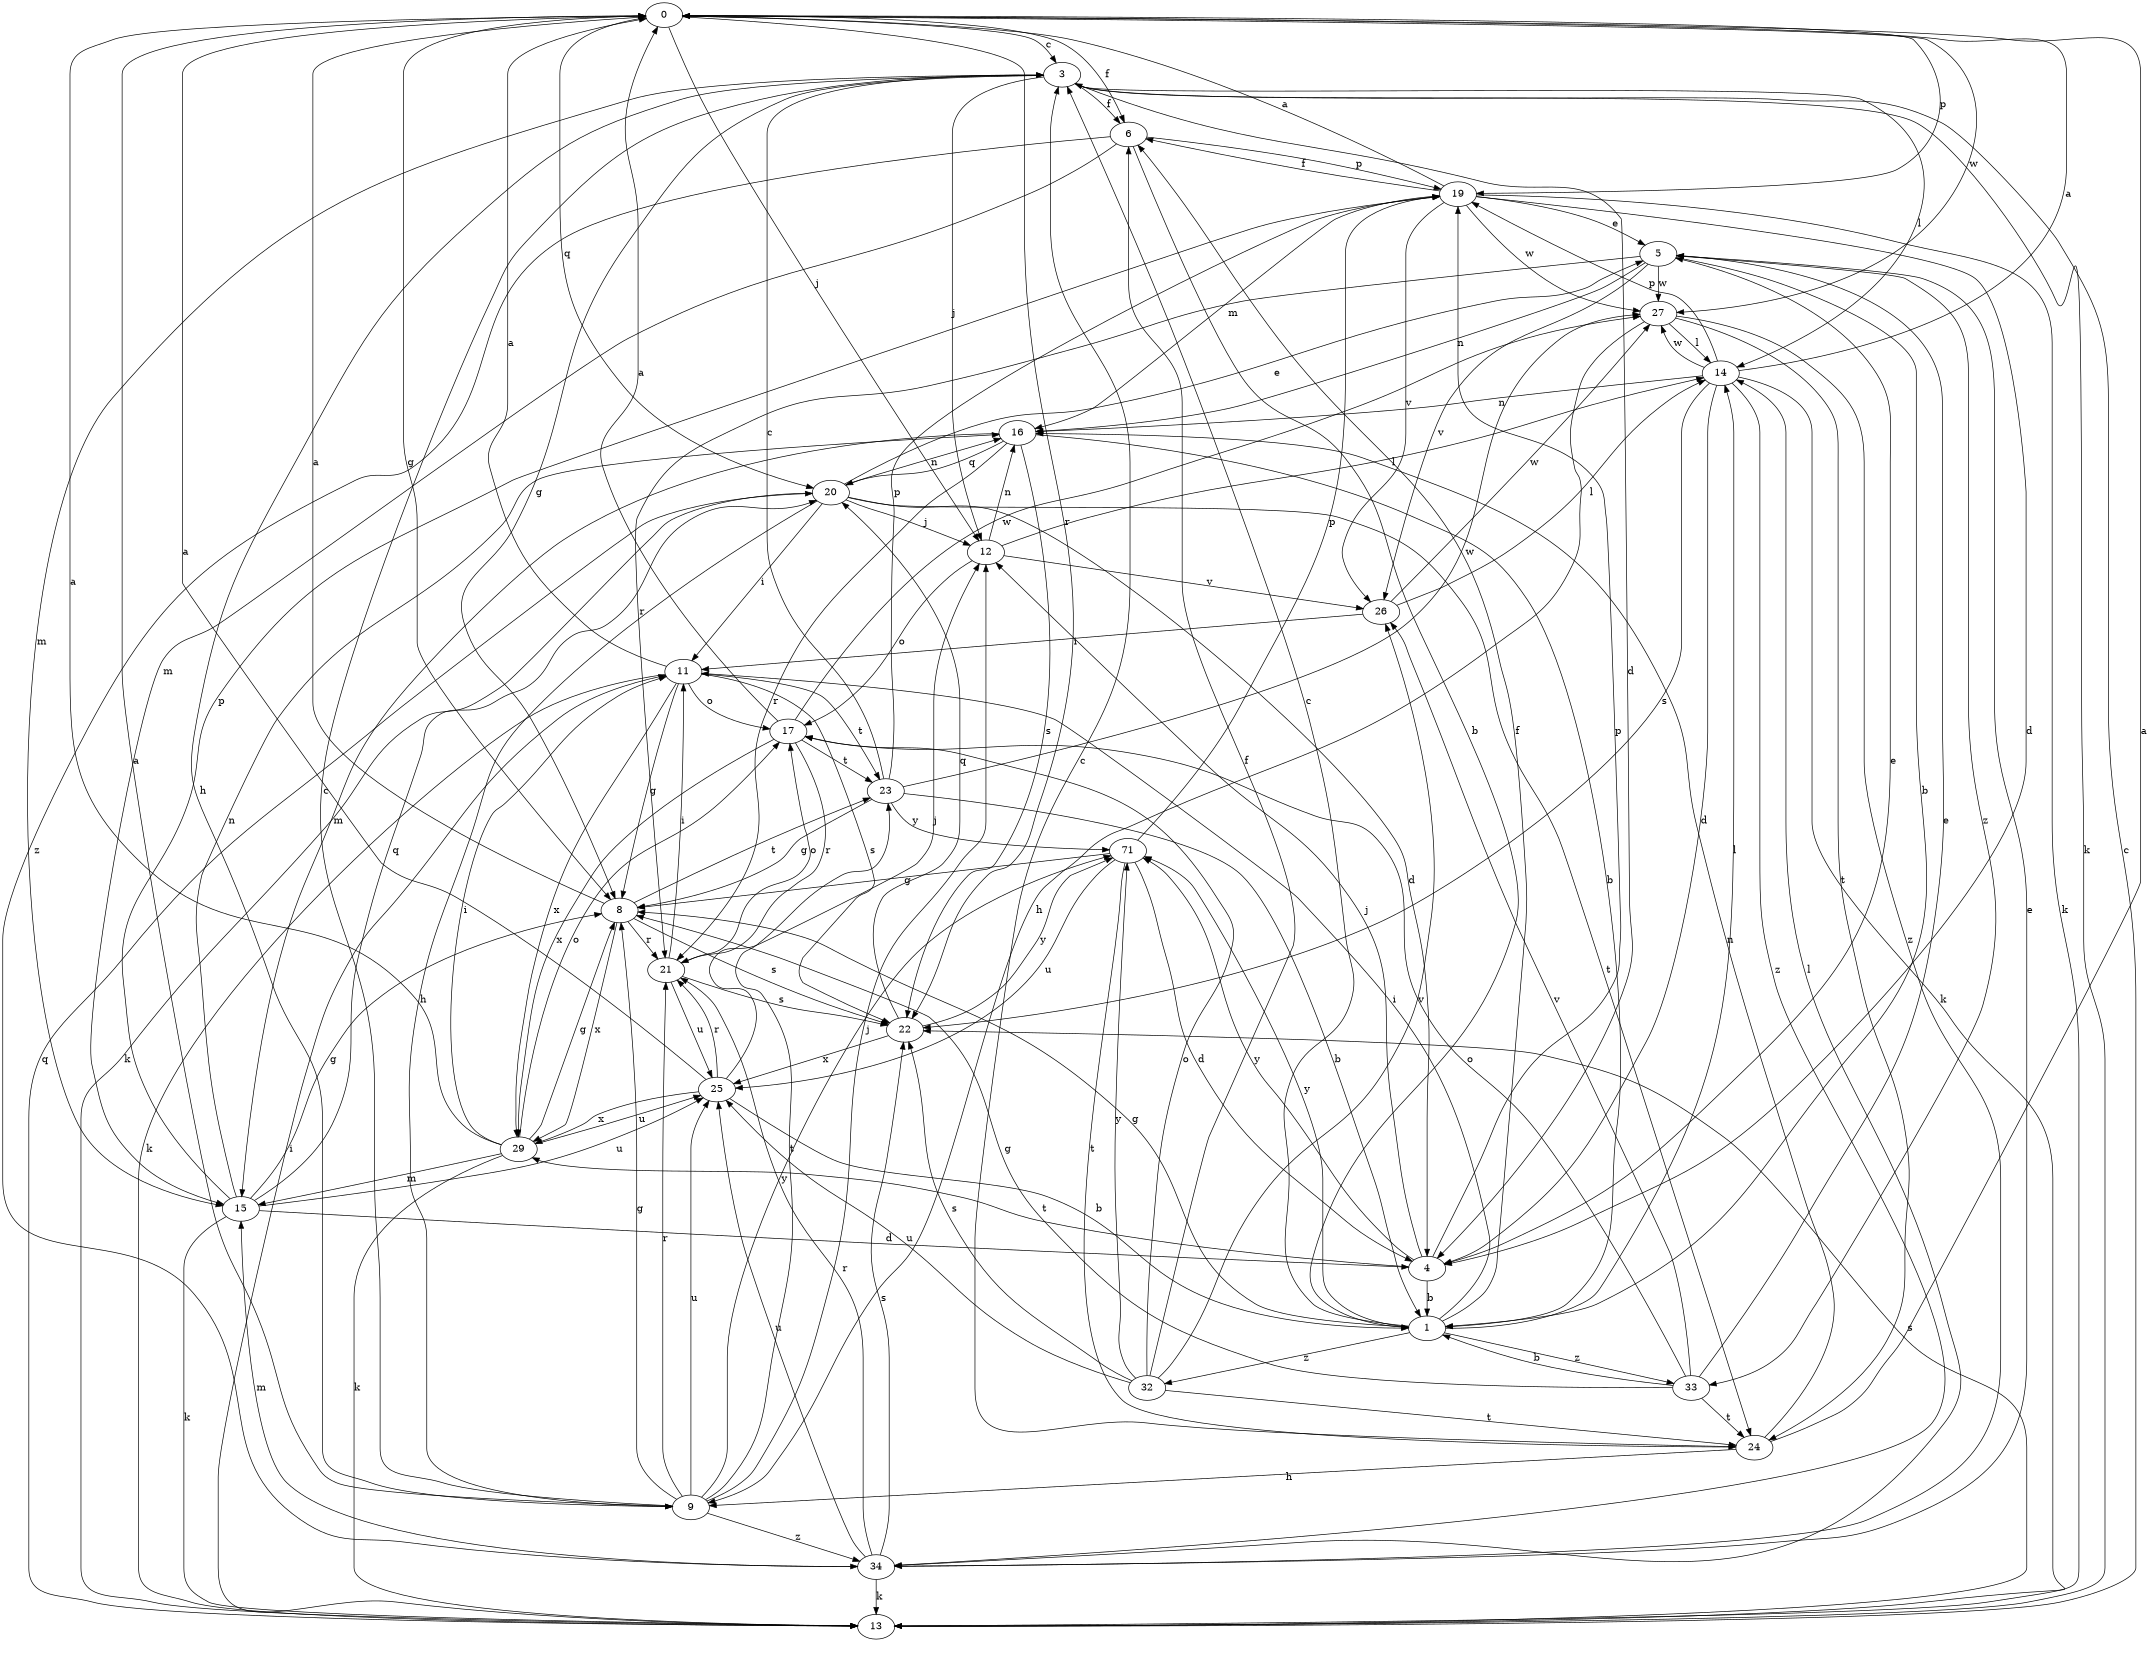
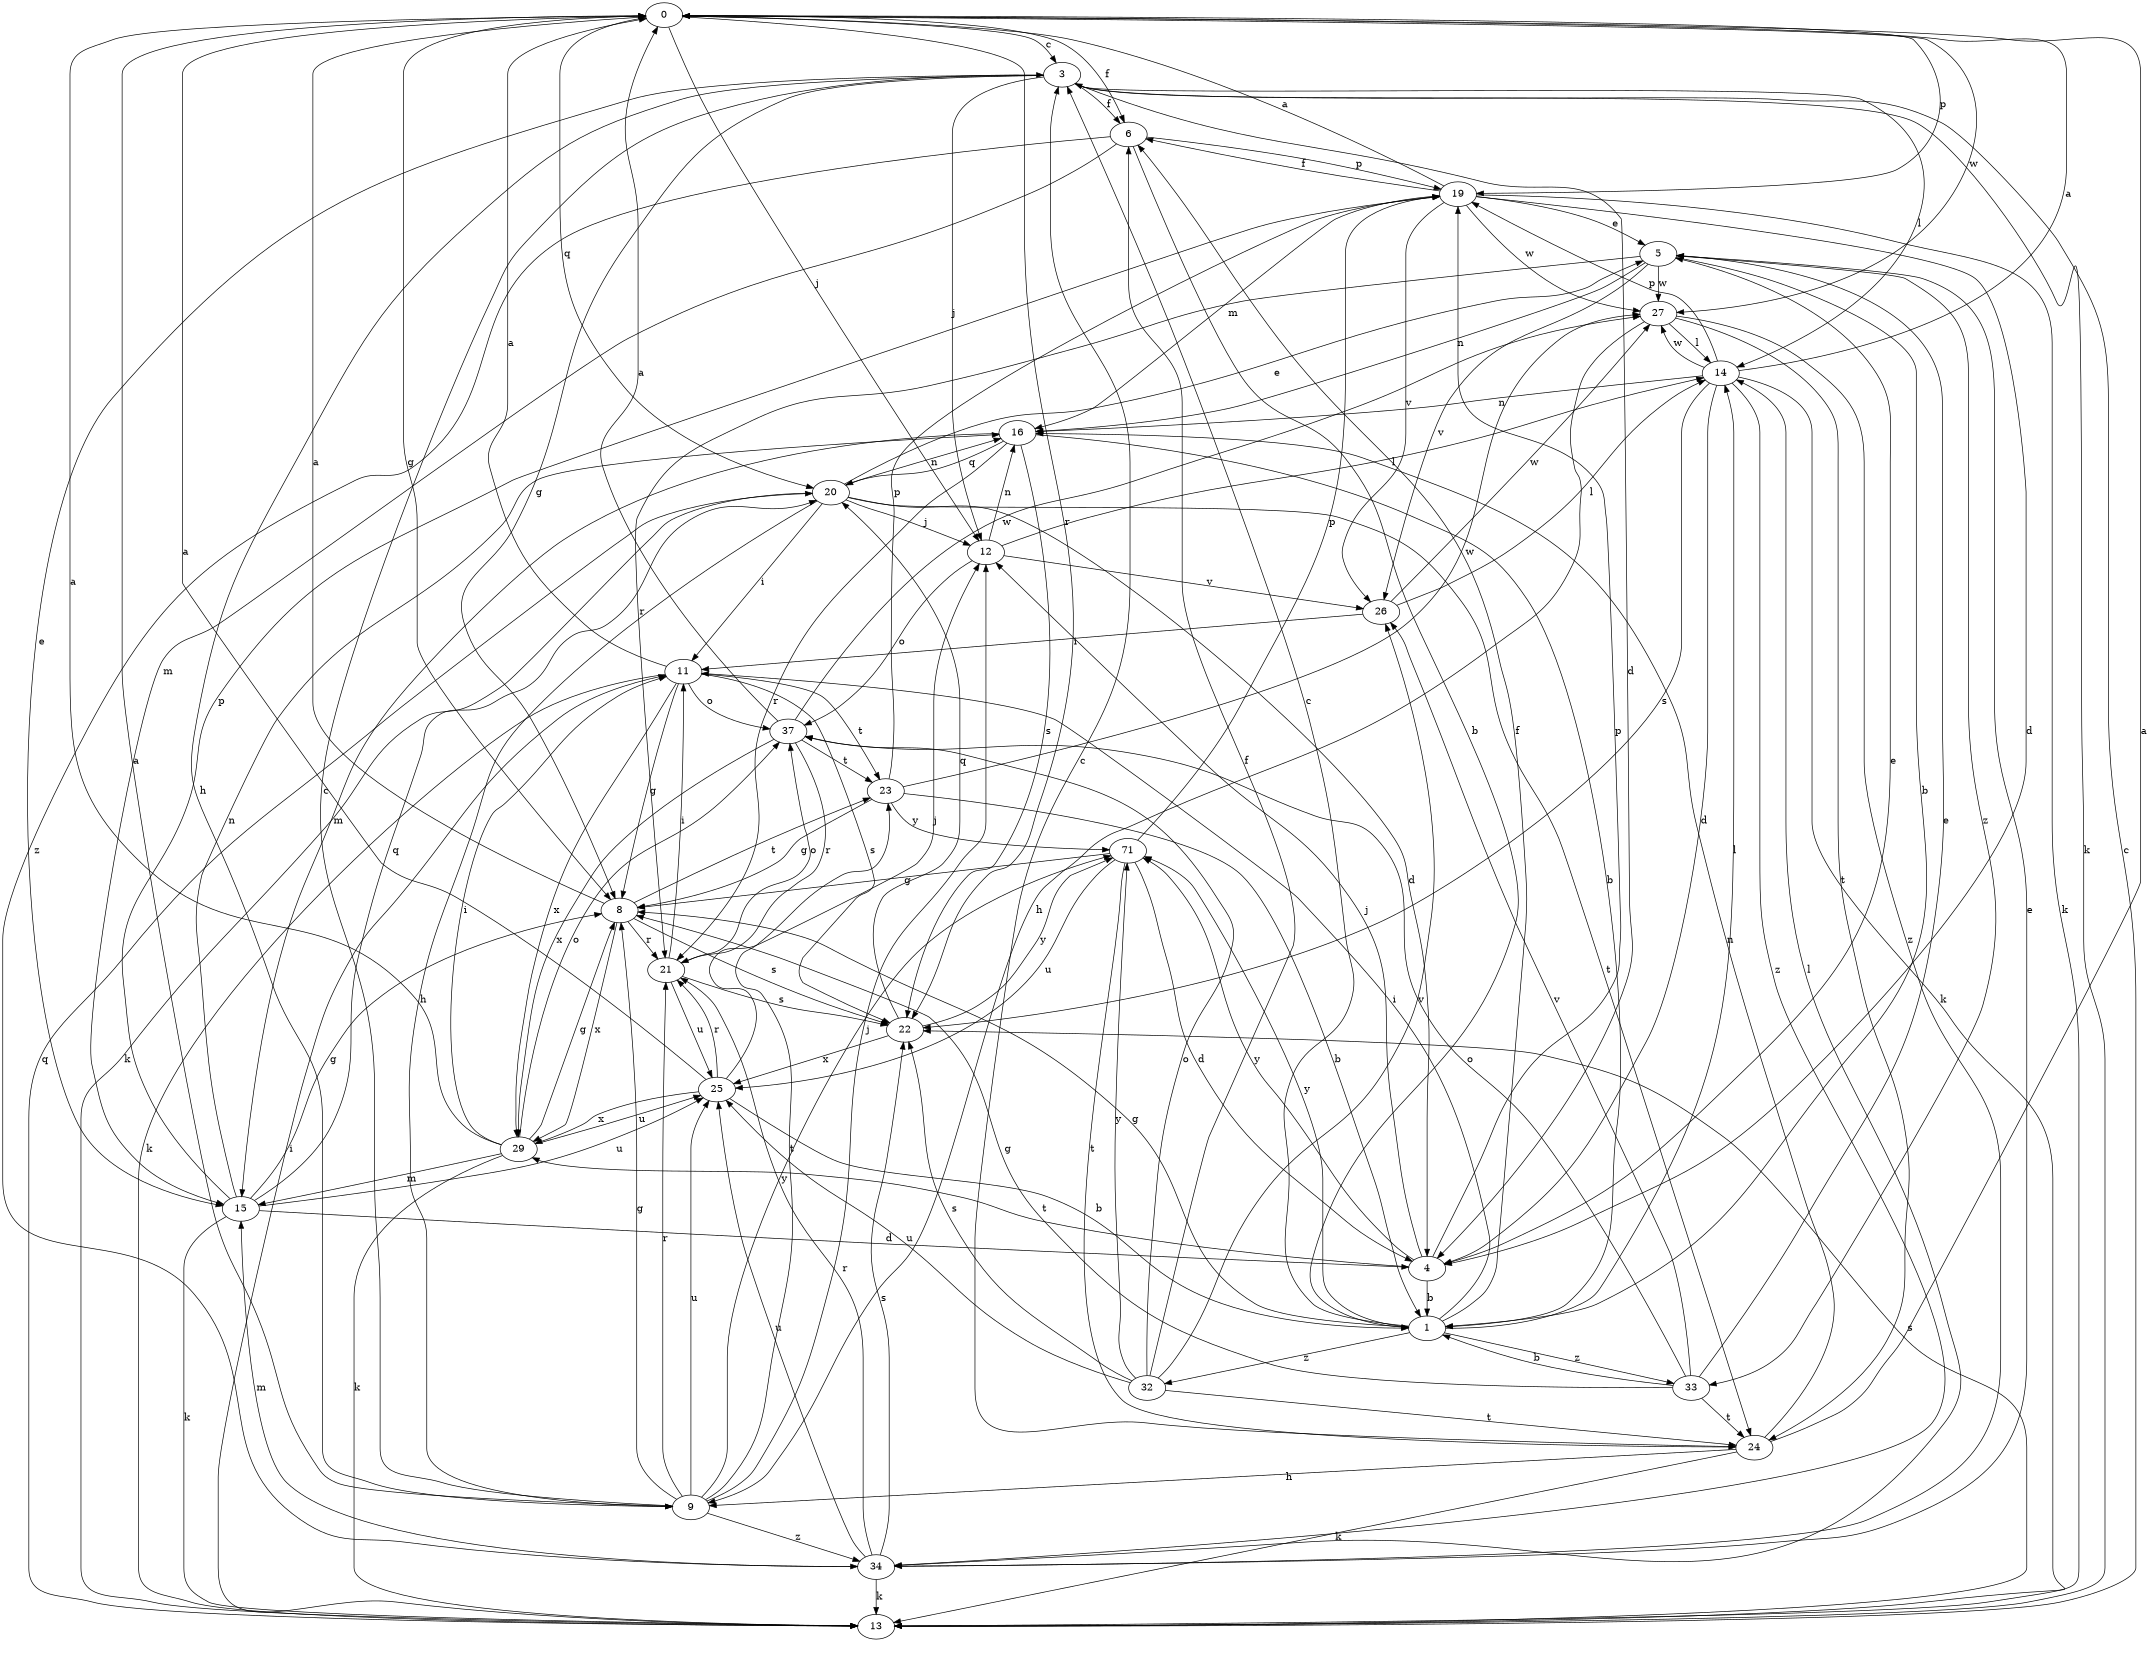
edge "23" -> "3": removed, label "c"
edge "3" -> "15": label "m" -> "e"
node "17": label "17" -> "37"
edge "24" -> "13": added, label "k"
